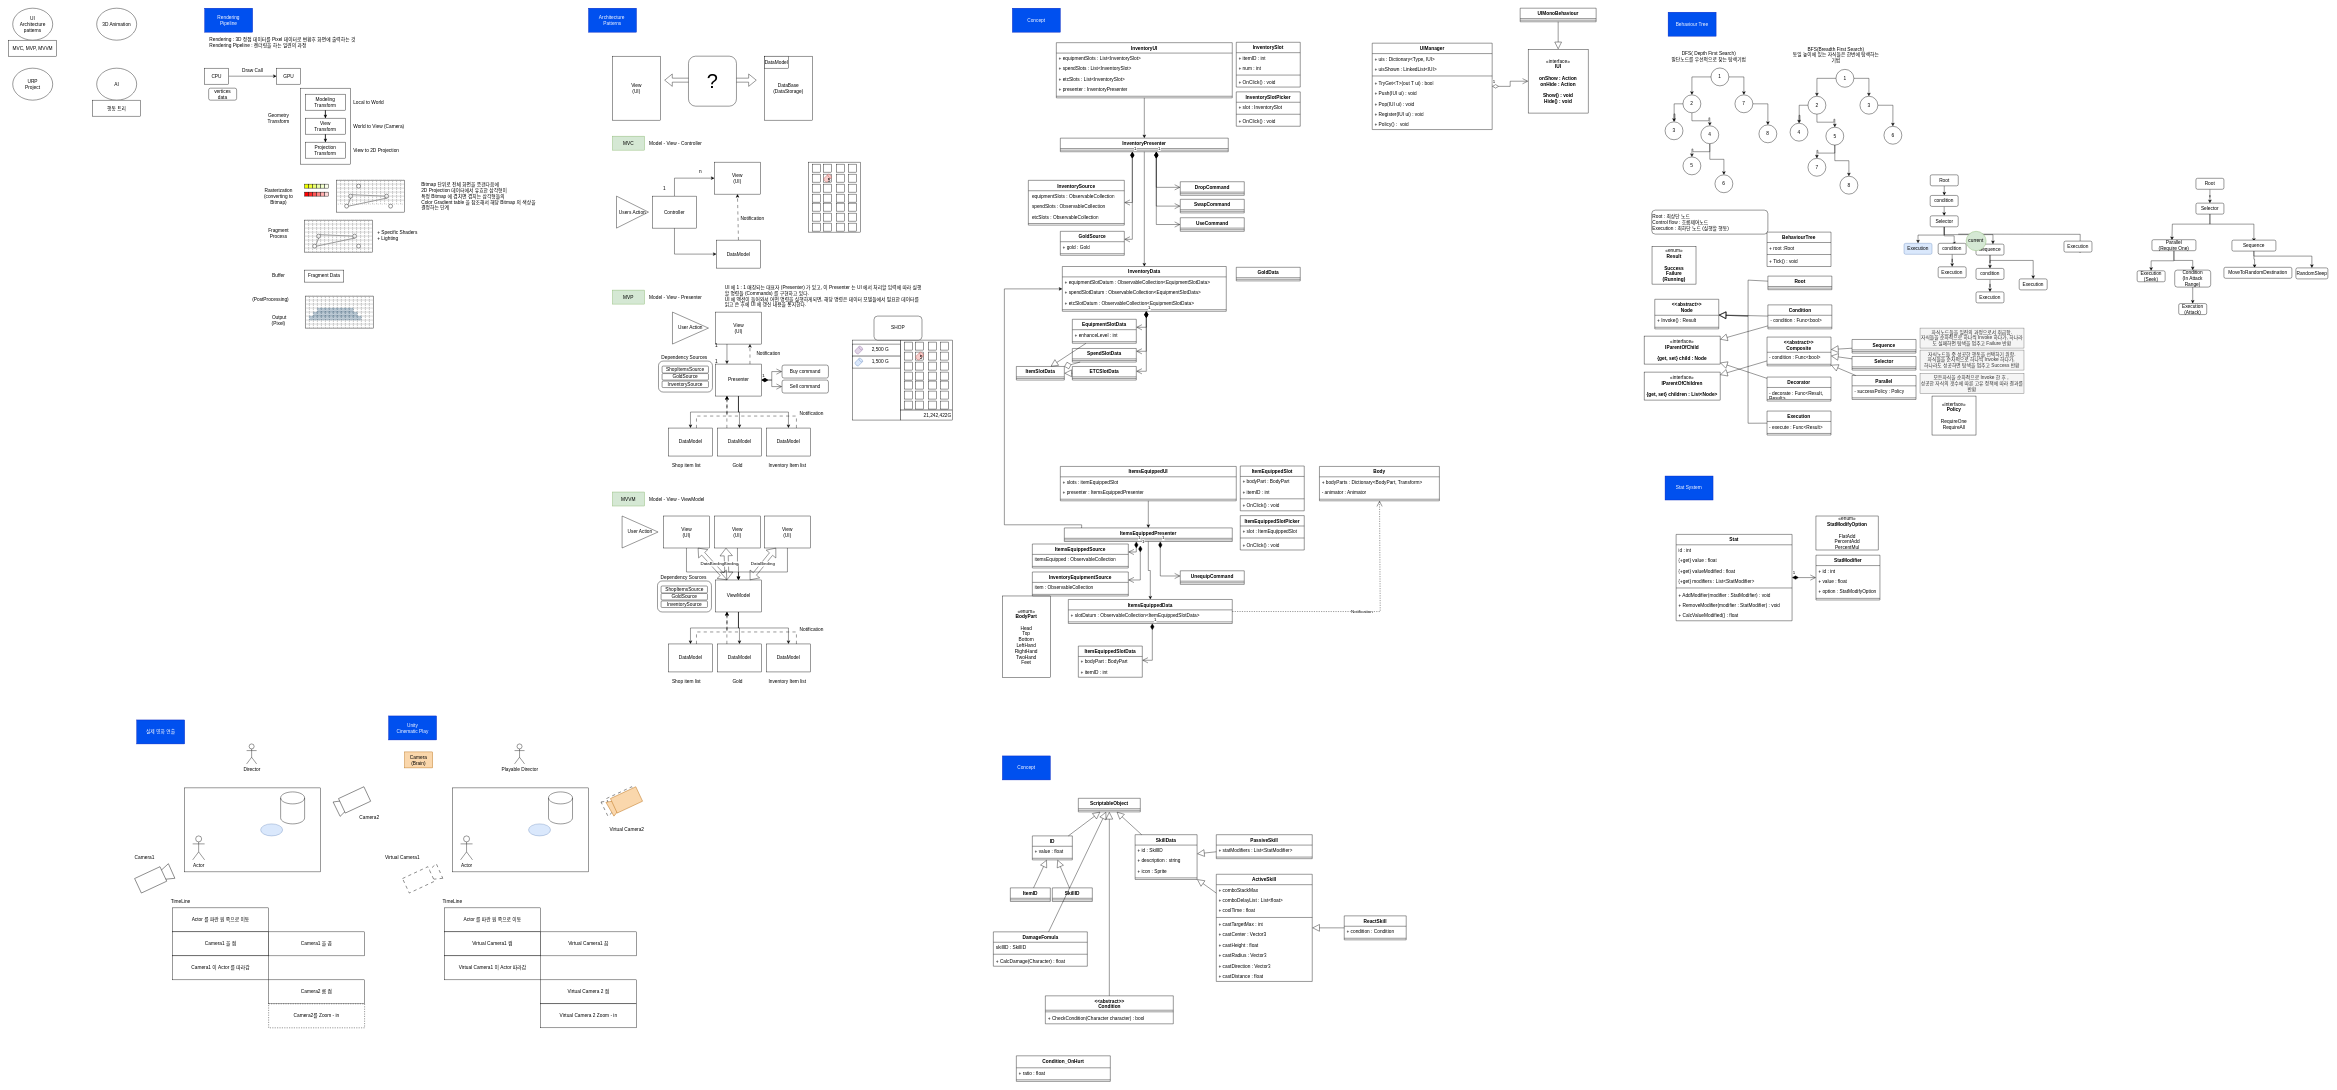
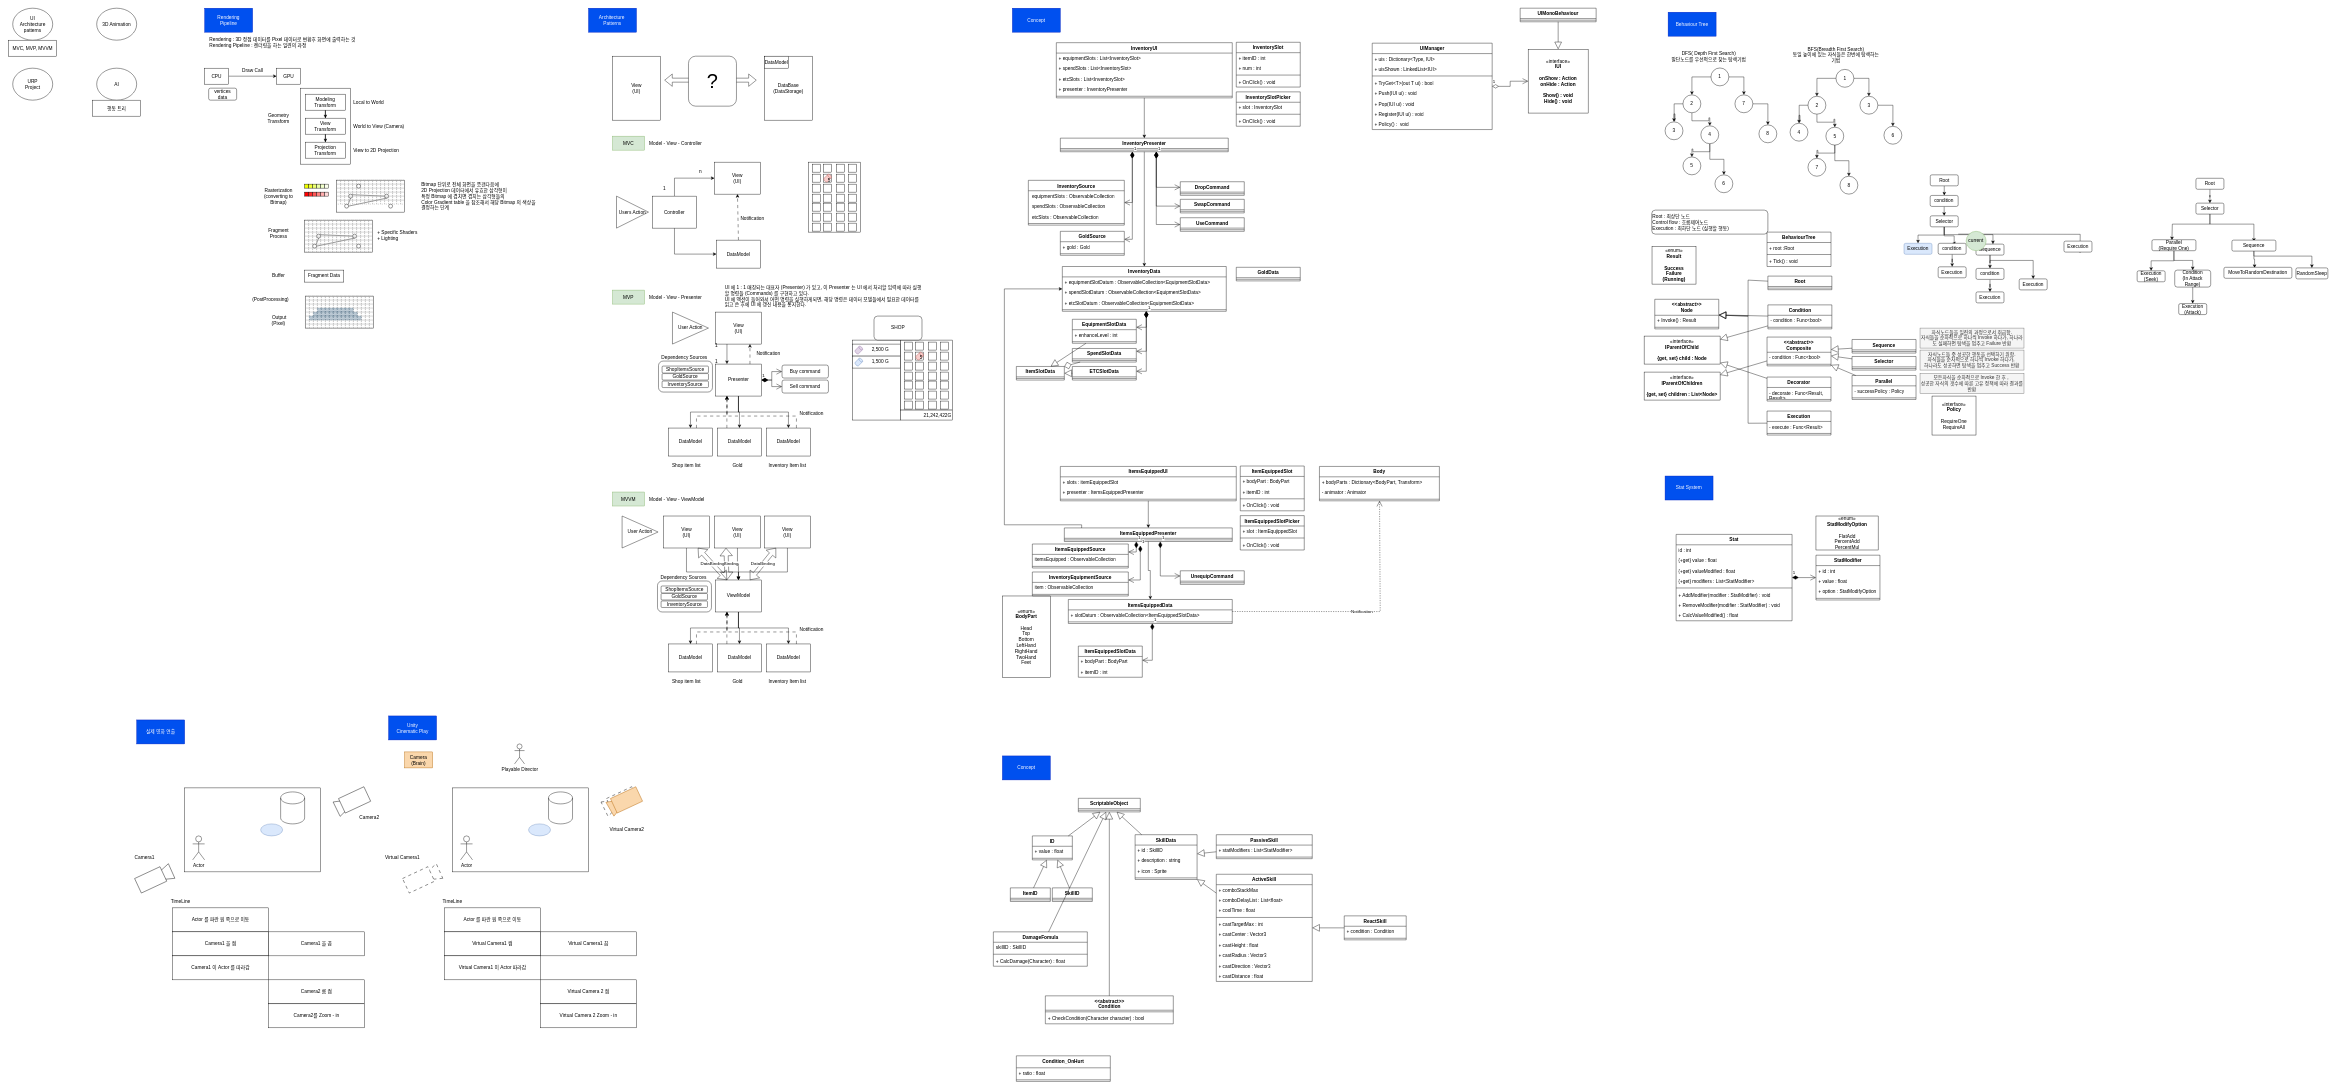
node "Director": removed
node "Camera2를 Zoom - in": style dashed -> solid
